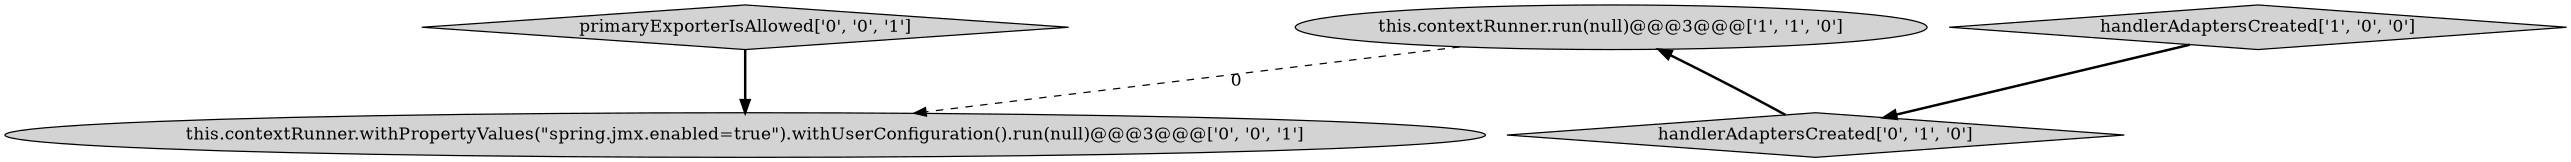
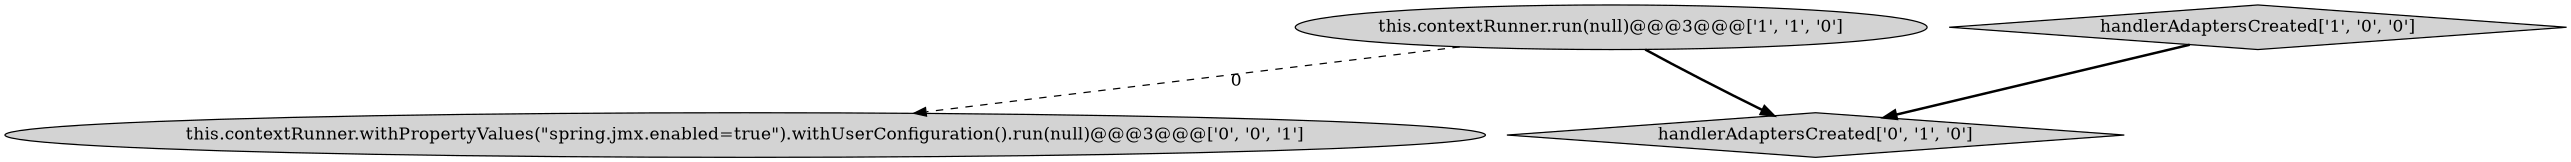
node "primaryExporterIsAllowed['0', '0', '1']": removed
edge "handlerAdaptersCreated['0', '1', '0']" -> "this.contextRunner.run(null)@@@3@@@['1', '1', '0']": reversed
